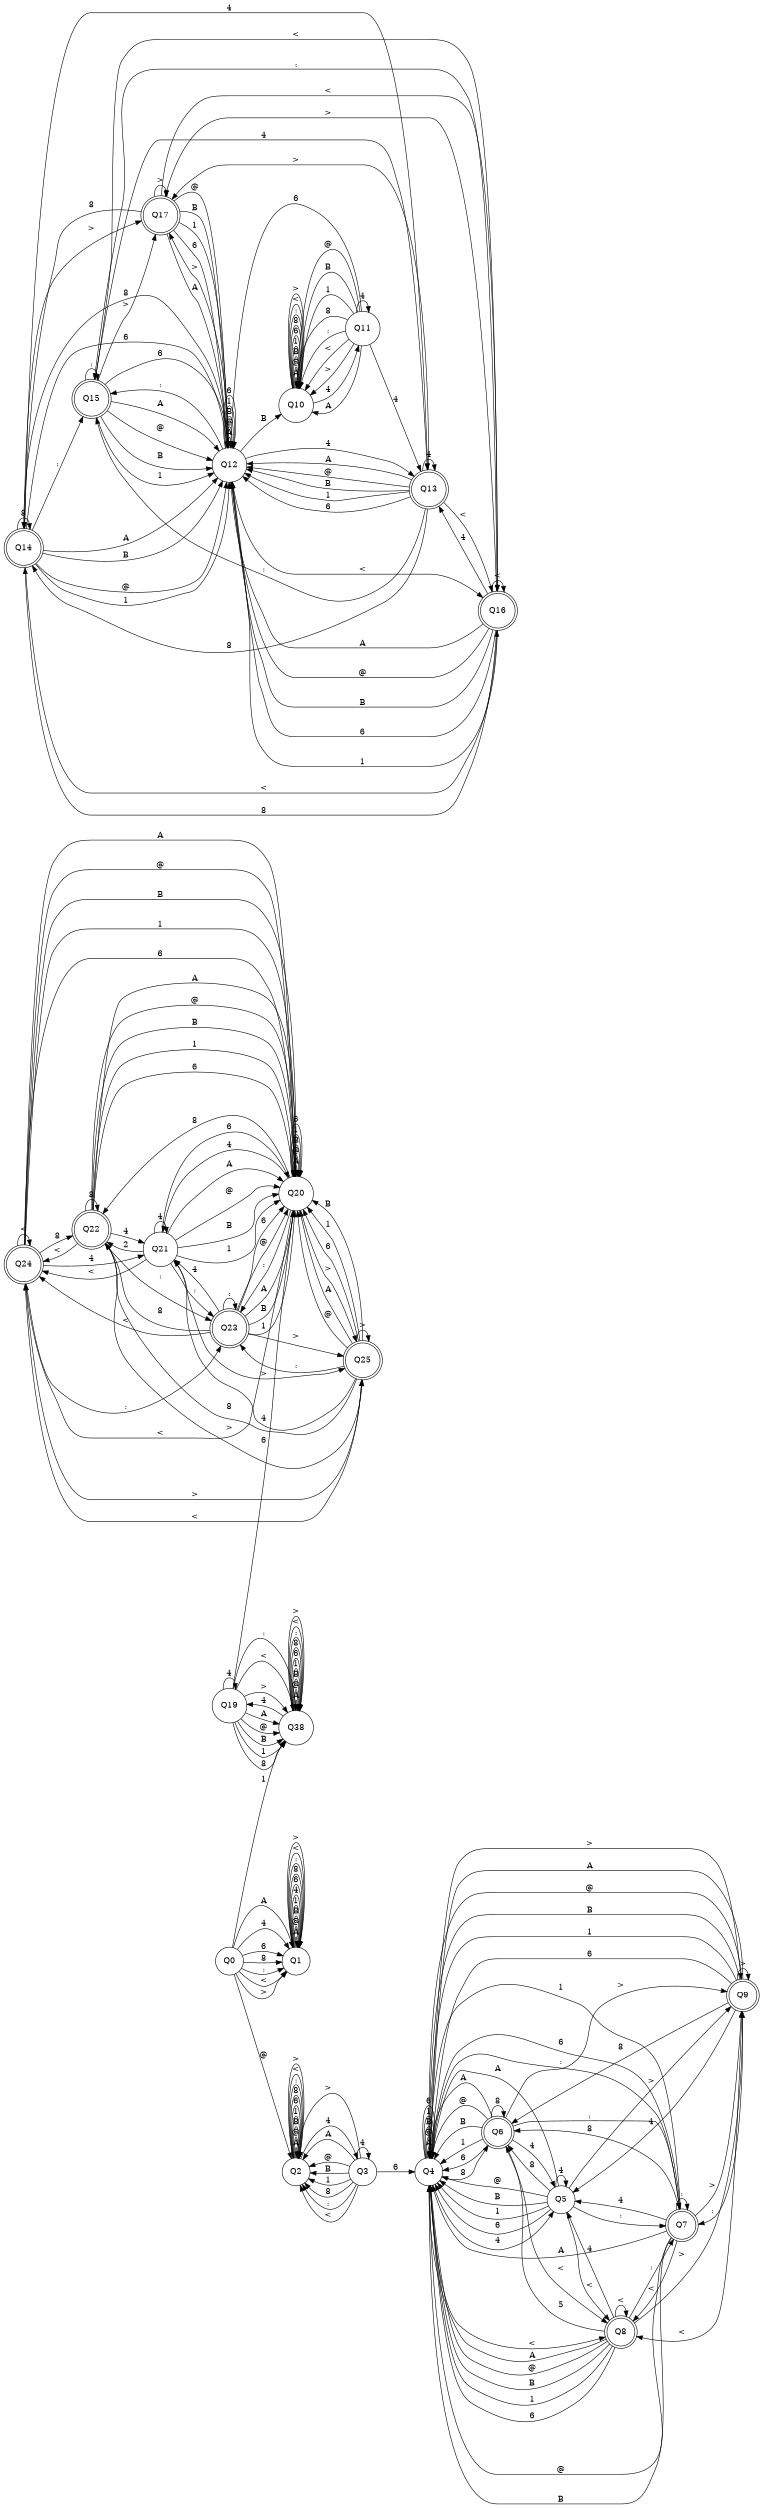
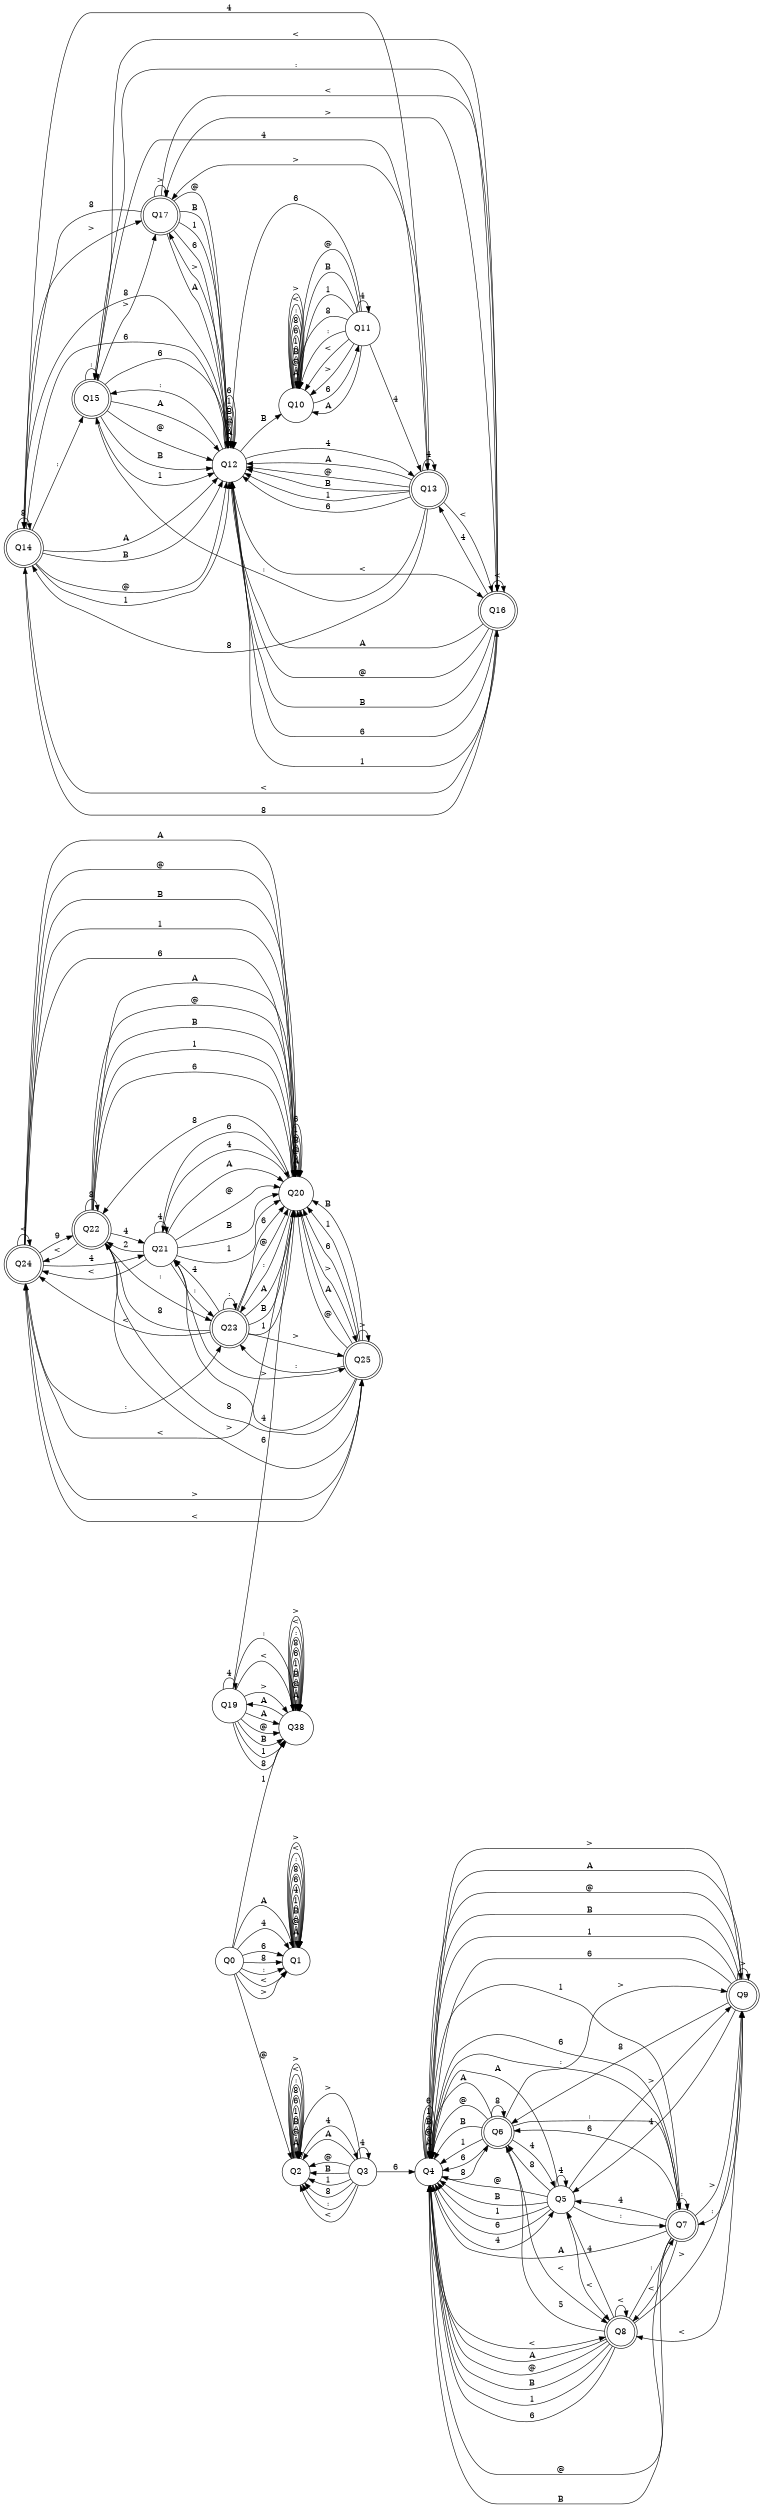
edge "Q10" -> "Q11": label "4" -> "6"
edge "Q24" -> "Q22": label "8" -> "9"
edge "Q38" -> "Q19": label "4" -> "A"
edge "Q7" -> "Q6": label "8" -> "6"
